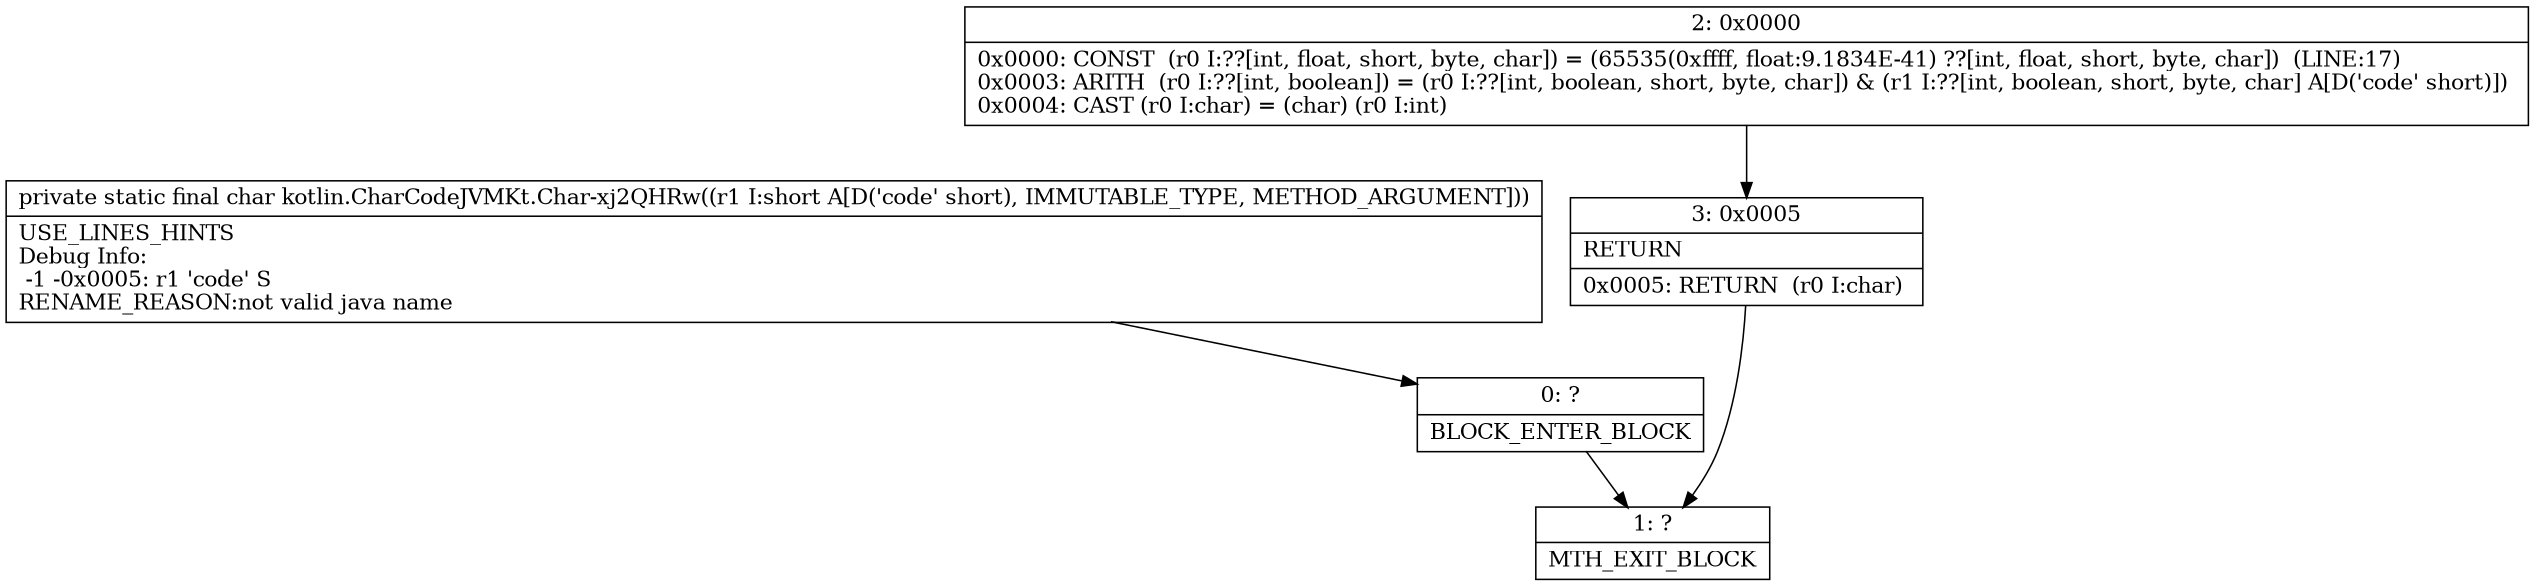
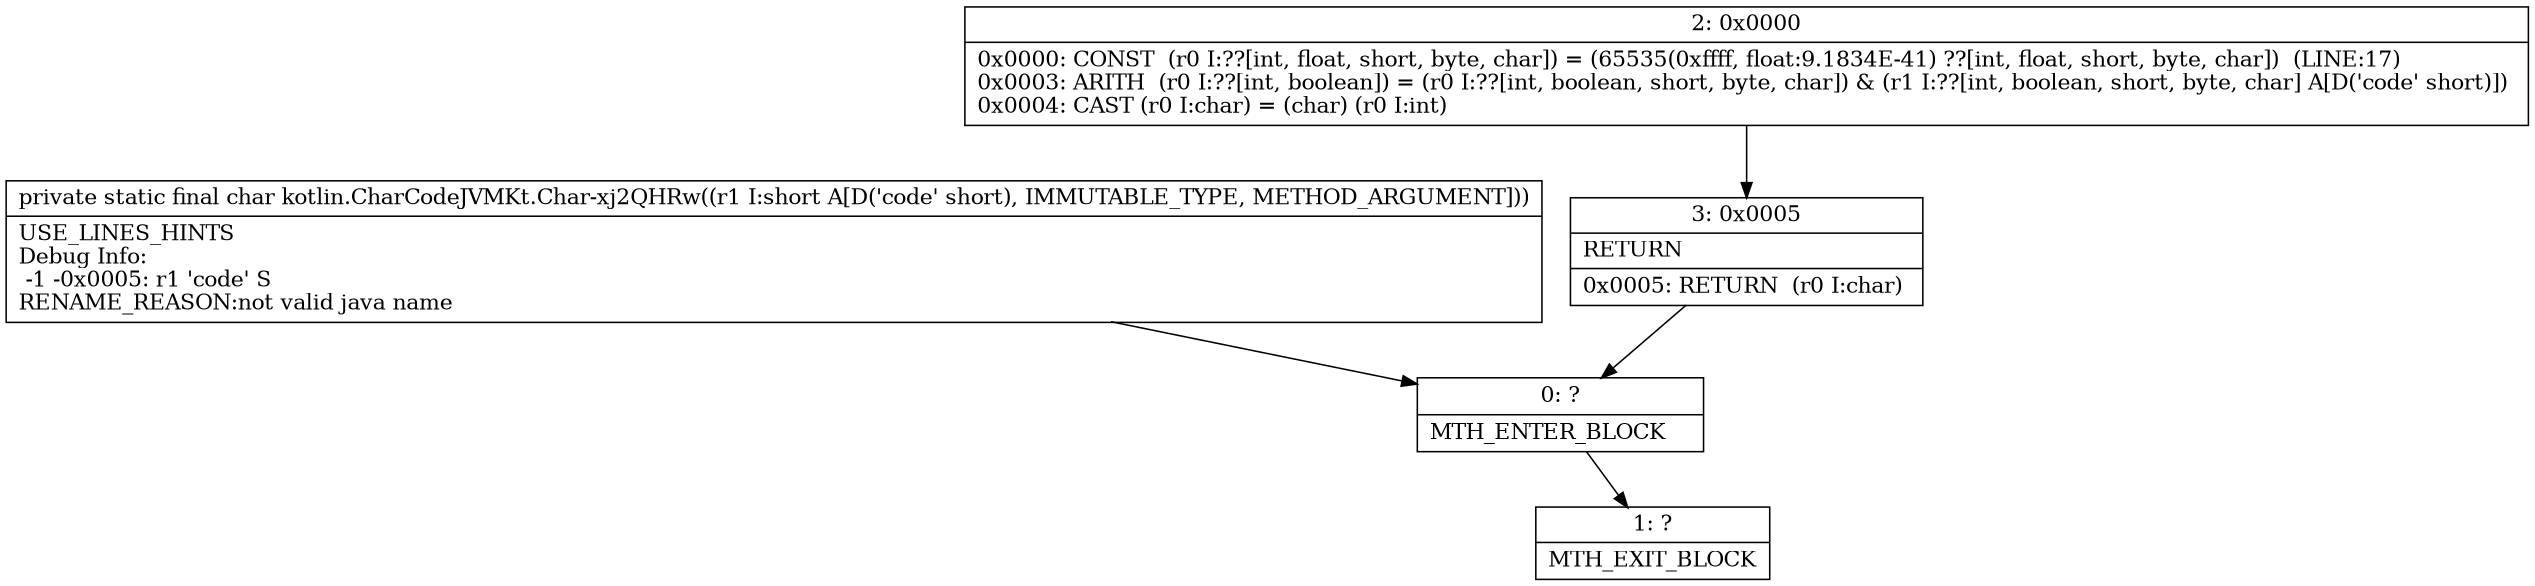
edge "3: 0x0005" -> "1: ?": now "3: 0x0005" -> "0: ?"
node "0: ?": text "BLOCK_ENTER_BLOCK" -> "MTH_ENTER_BLOCK"
